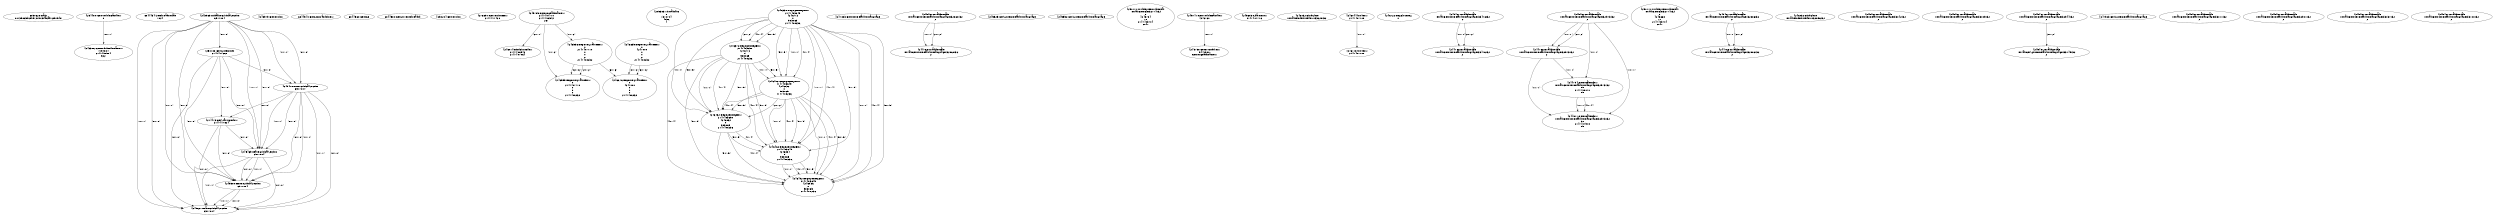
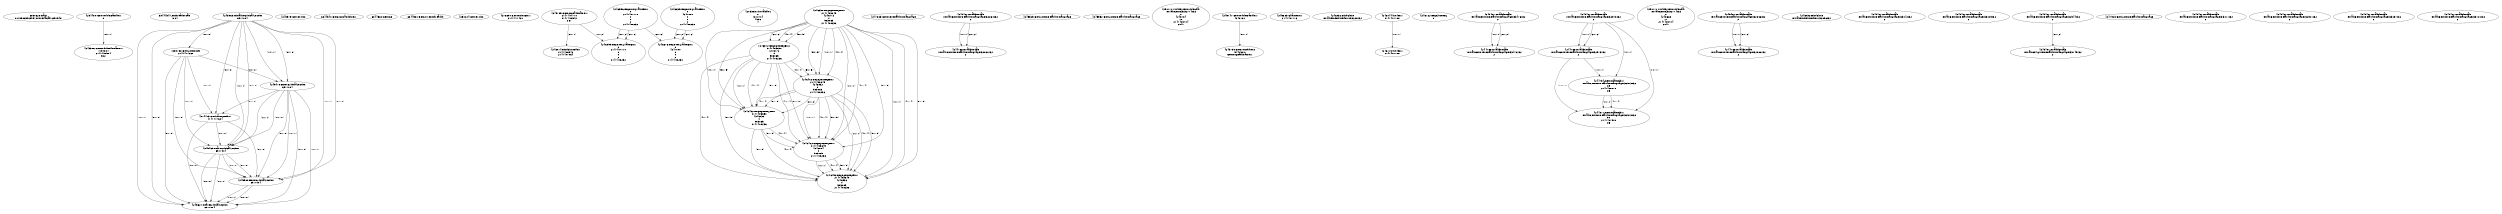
edge "4245785.GetLongPathNameW 2147407710 2147406542 261" -> "4246556.RegQueryValueExW 0 2147407710 0 0 0 2147408232": removed, label "(1-->2)"
edge "4243965.InitializeCriticalSection 6917004" -> "4214413.GetStartupInfoW 2147417624": added, label "(0-->0)"
